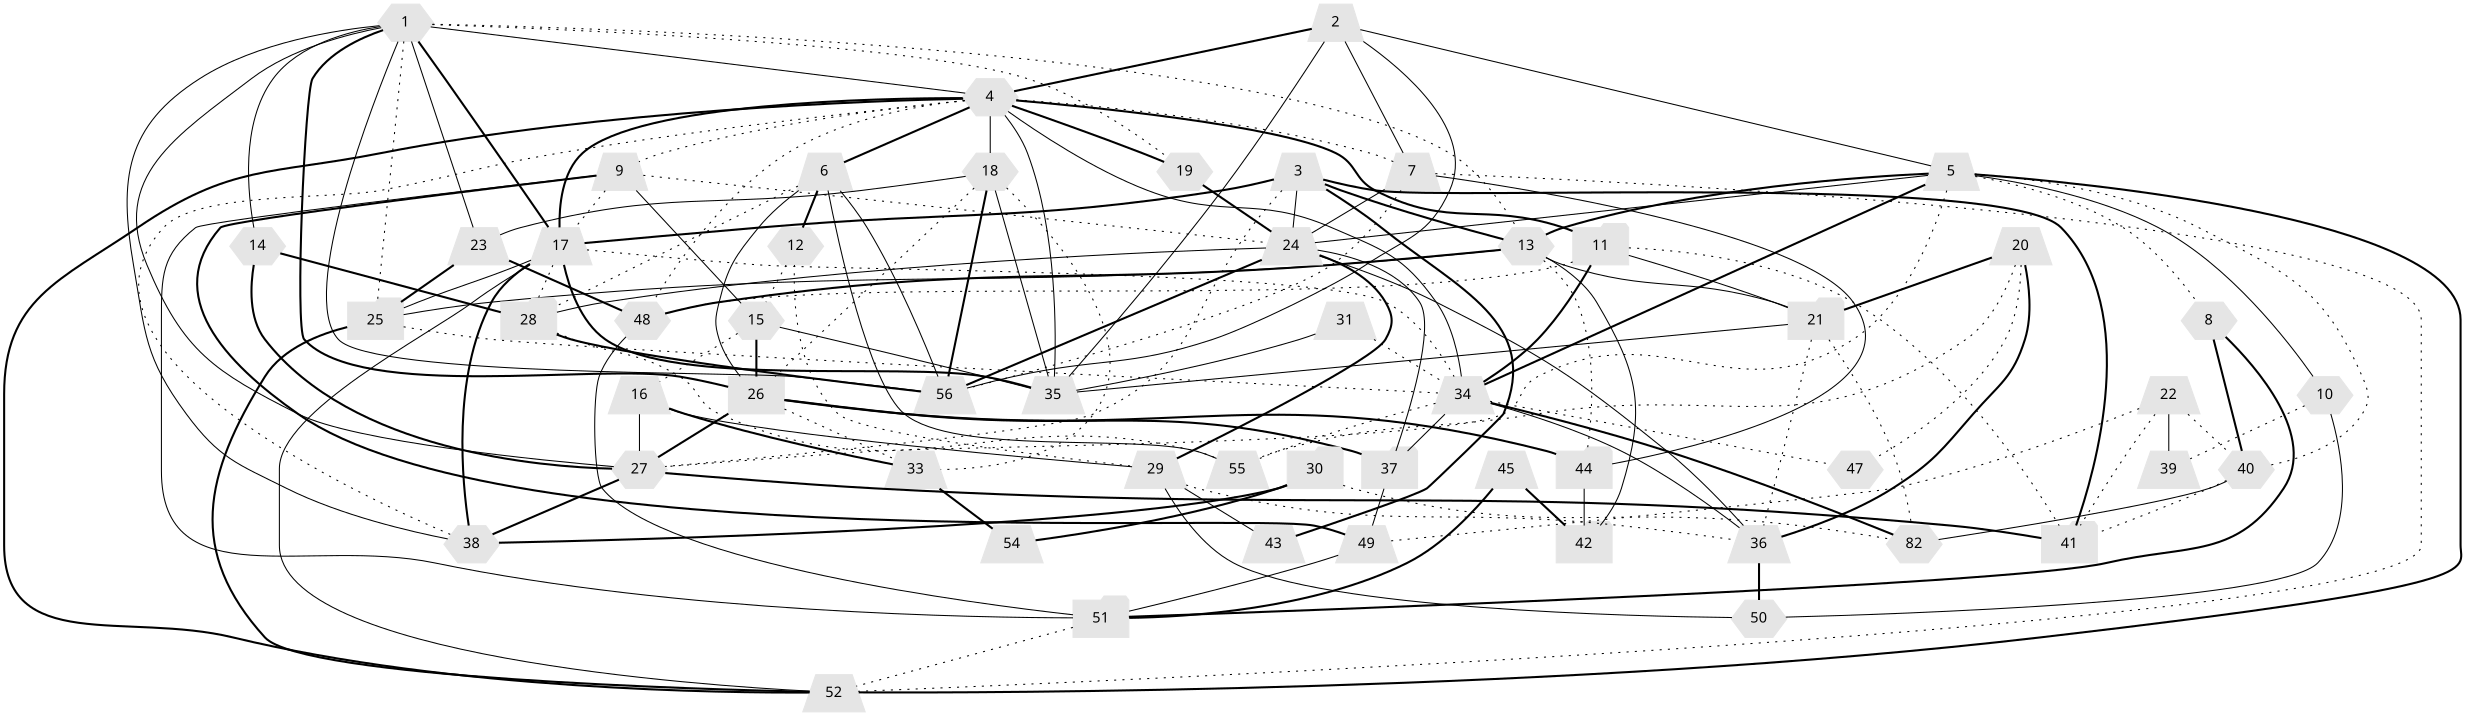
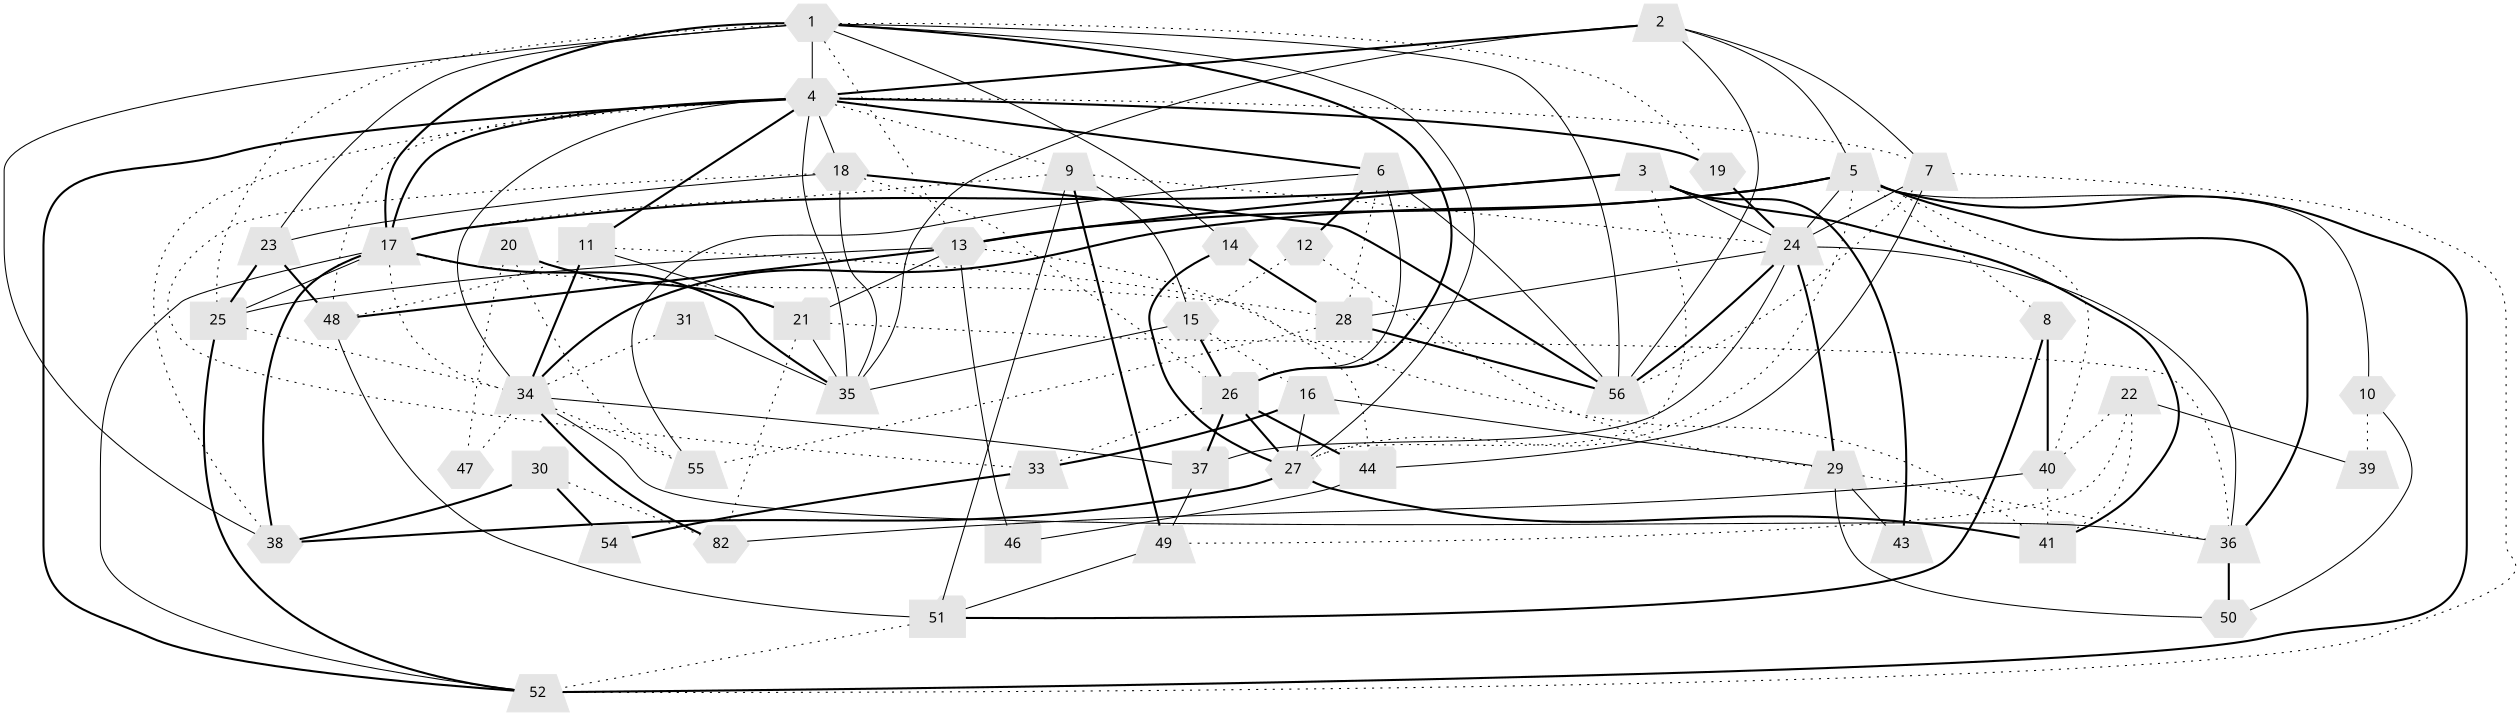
edge "20" -- "36": now "5" -- "36"
node "45": removed
node "42": label "42" -> "46"
